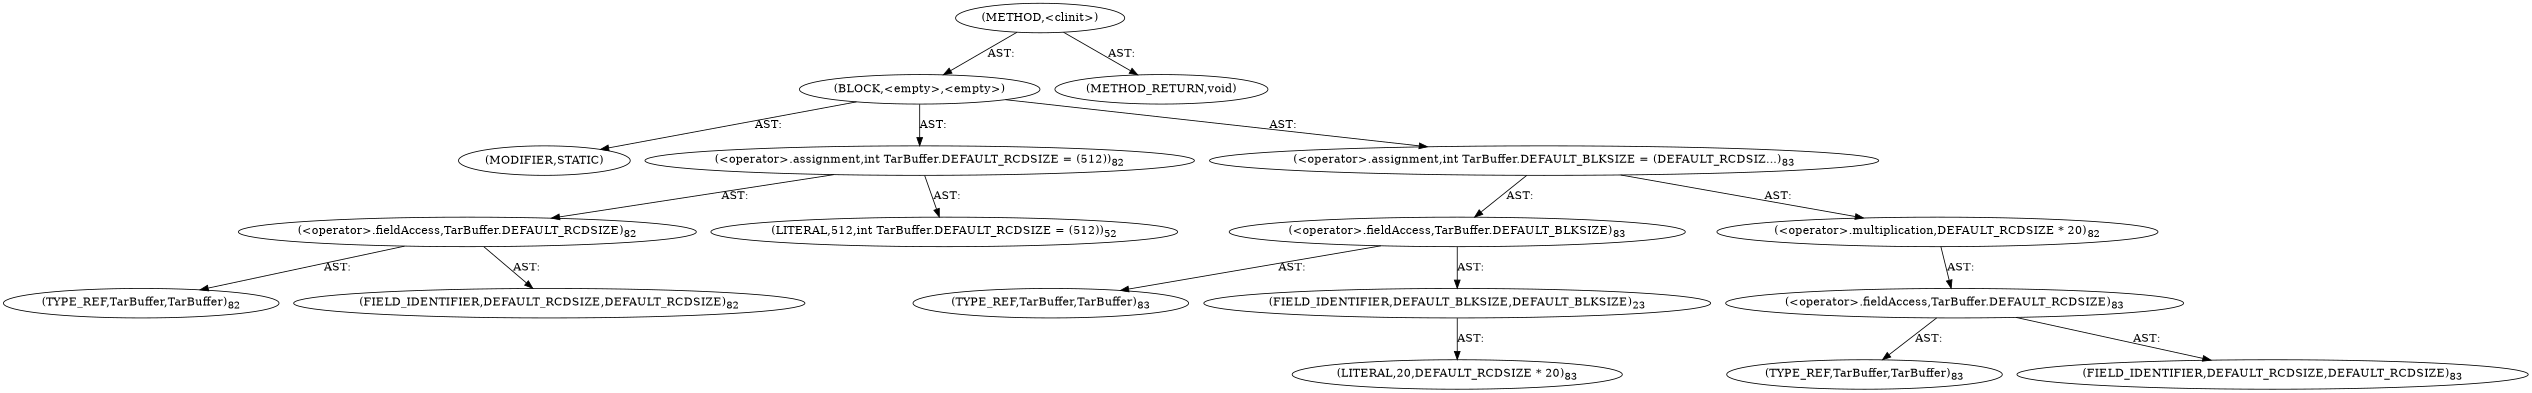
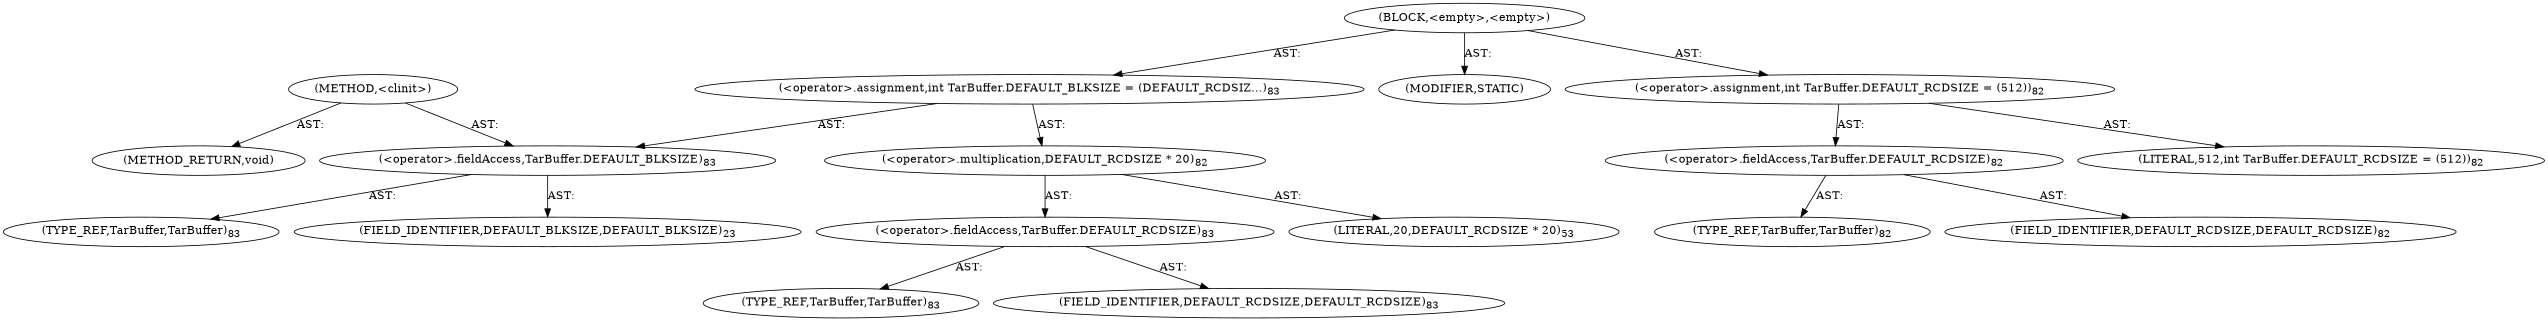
edge "(METHOD,<clinit>)" -> "(BLOCK,<empty>,<empty>)": now "(METHOD,<clinit>)" -> "(<operator>.fieldAccess,TarBuffer.DEFAULT_BLKSIZE)"
node "(LITERAL,512,int TarBuffer.DEFAULT_RCDSIZE = (512))": text "52" -> "82"
edge "(FIELD_IDENTIFIER,DEFAULT_BLKSIZE,DEFAULT_BLKSIZE)" -> "(LITERAL,20,DEFAULT_RCDSIZE * 20)": now "(<operator>.multiplication,DEFAULT_RCDSIZE * 20)" -> "(LITERAL,20,DEFAULT_RCDSIZE * 20)"
node "(LITERAL,20,DEFAULT_RCDSIZE * 20)": text "83" -> "53"
